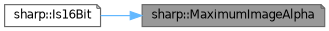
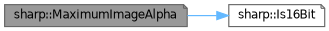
edge "sharp::Is16Bit" -> "sharp::MaximumImageAlpha": reversed
